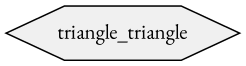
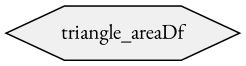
node "triangle_triangle": label "triangle_triangle" -> "triangle_areaDf"
